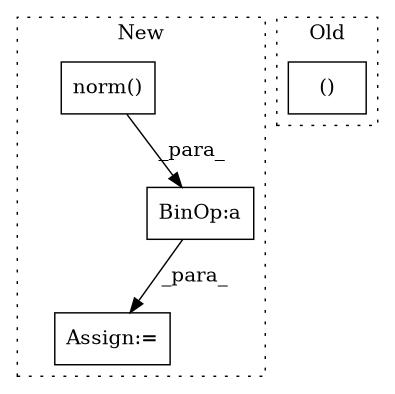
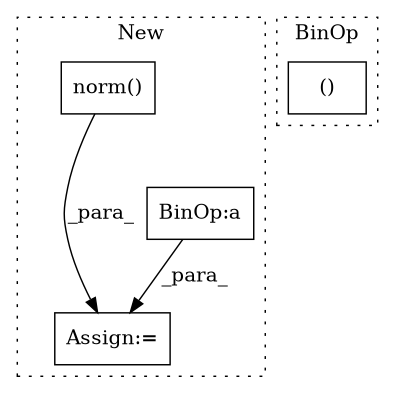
cluster "Old": label "Old" -> "BinOp"
edge "norm()" -> "BinOp:a": now "norm()" -> "Assign:="
